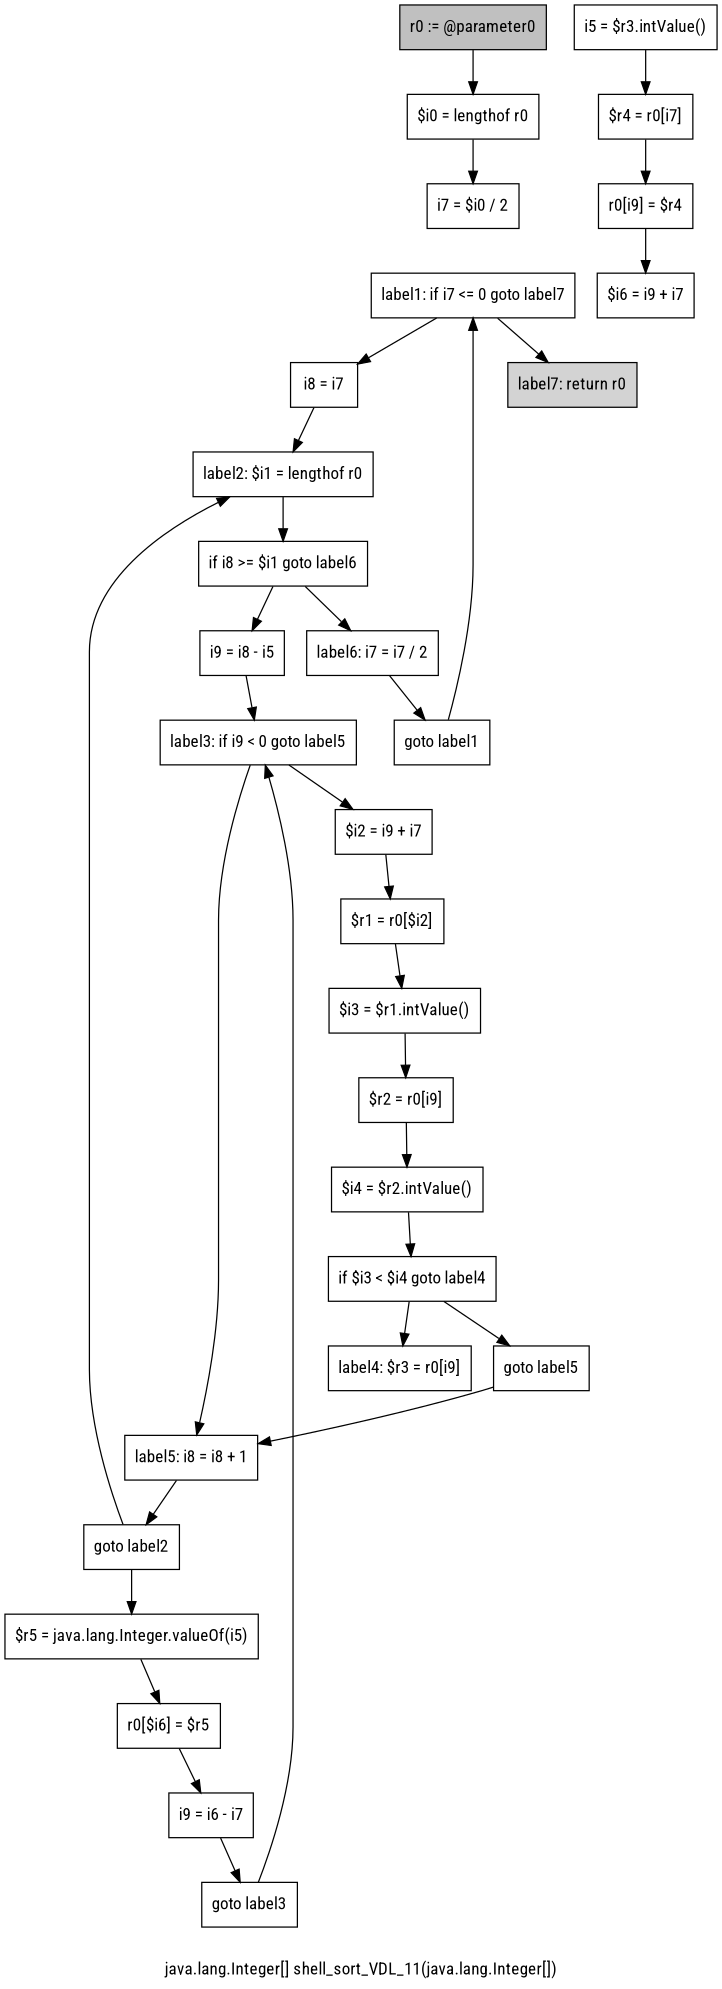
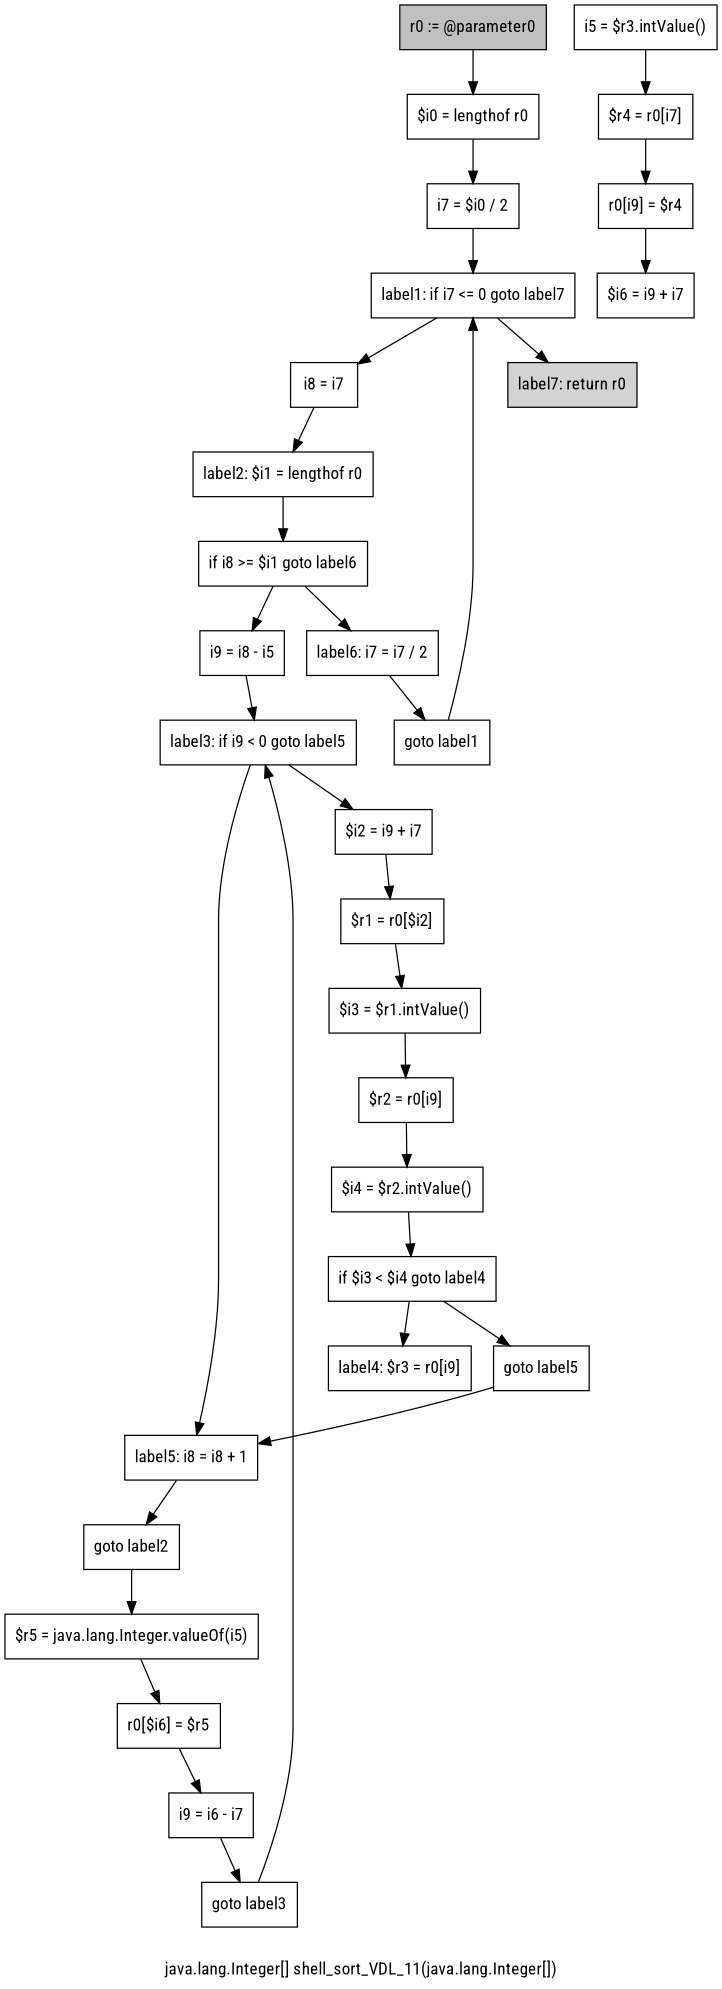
edge "i7 = $i0 / 2" -> "label1: if i7 <= 0 goto label7": added
edge "goto label2" -> "label2: $i1 = lengthof r0": removed
